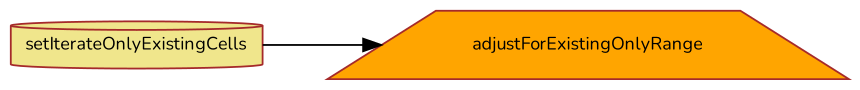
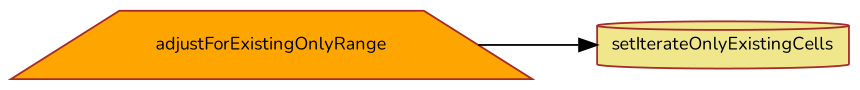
edge "setIterateOnlyExistingCells" -> "adjustForExistingOnlyRange": reversed
